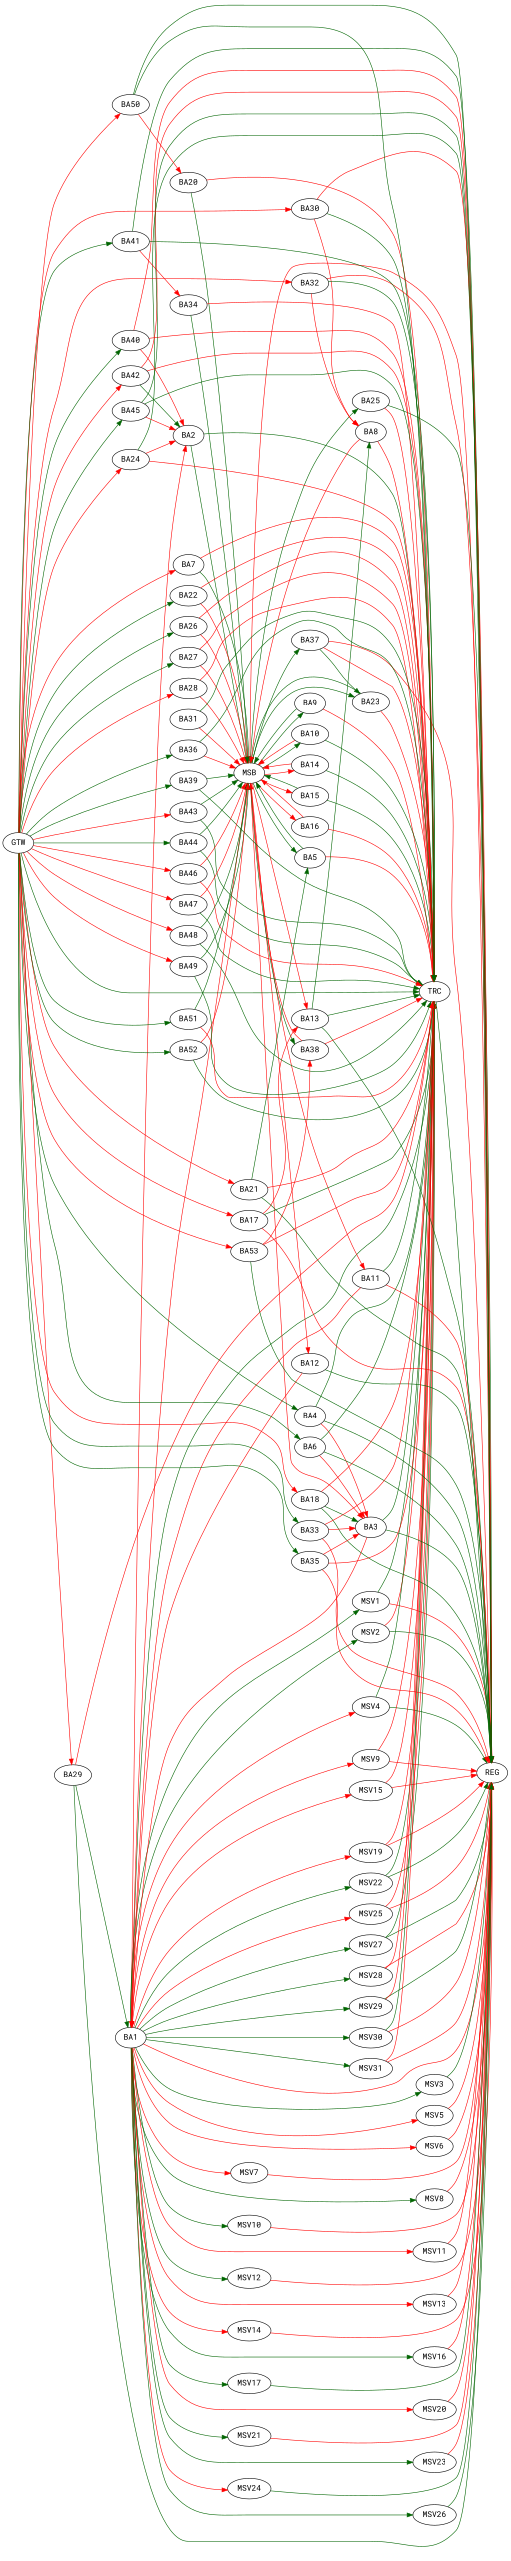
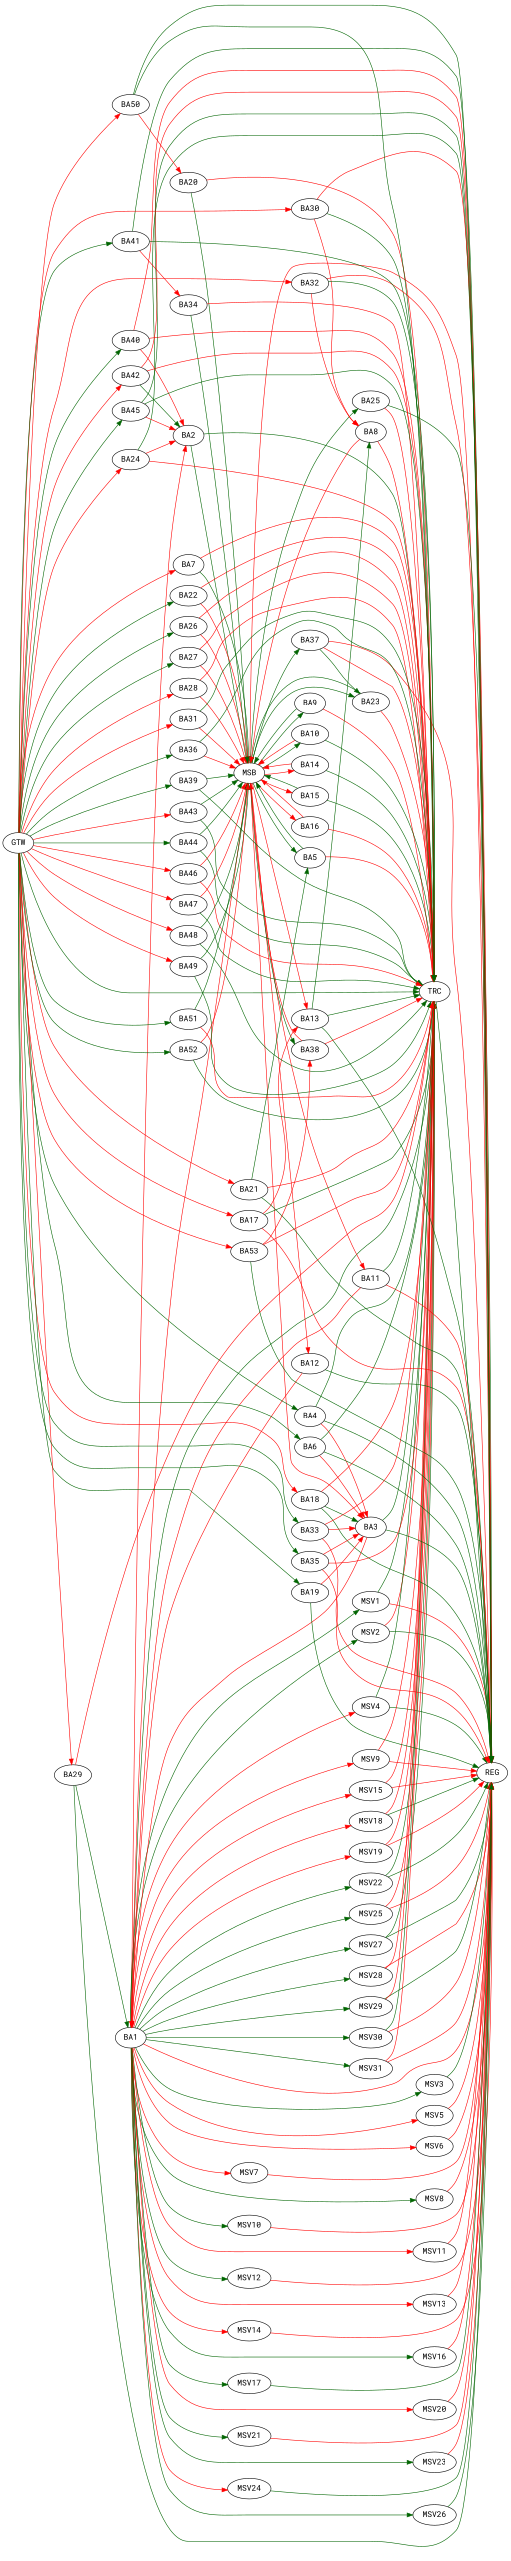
edge "GTW" -> "BA31": added
node "BA19": added
node "MSV18": added
edge "BA1" -> "MSV25": color red -> darkgreen
